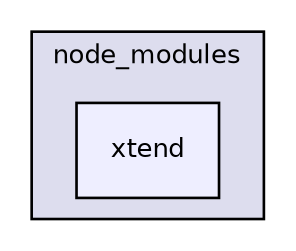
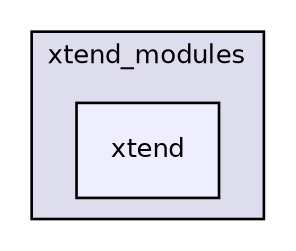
cluster "node_modules": label "node_modules" -> "xtend_modules"
